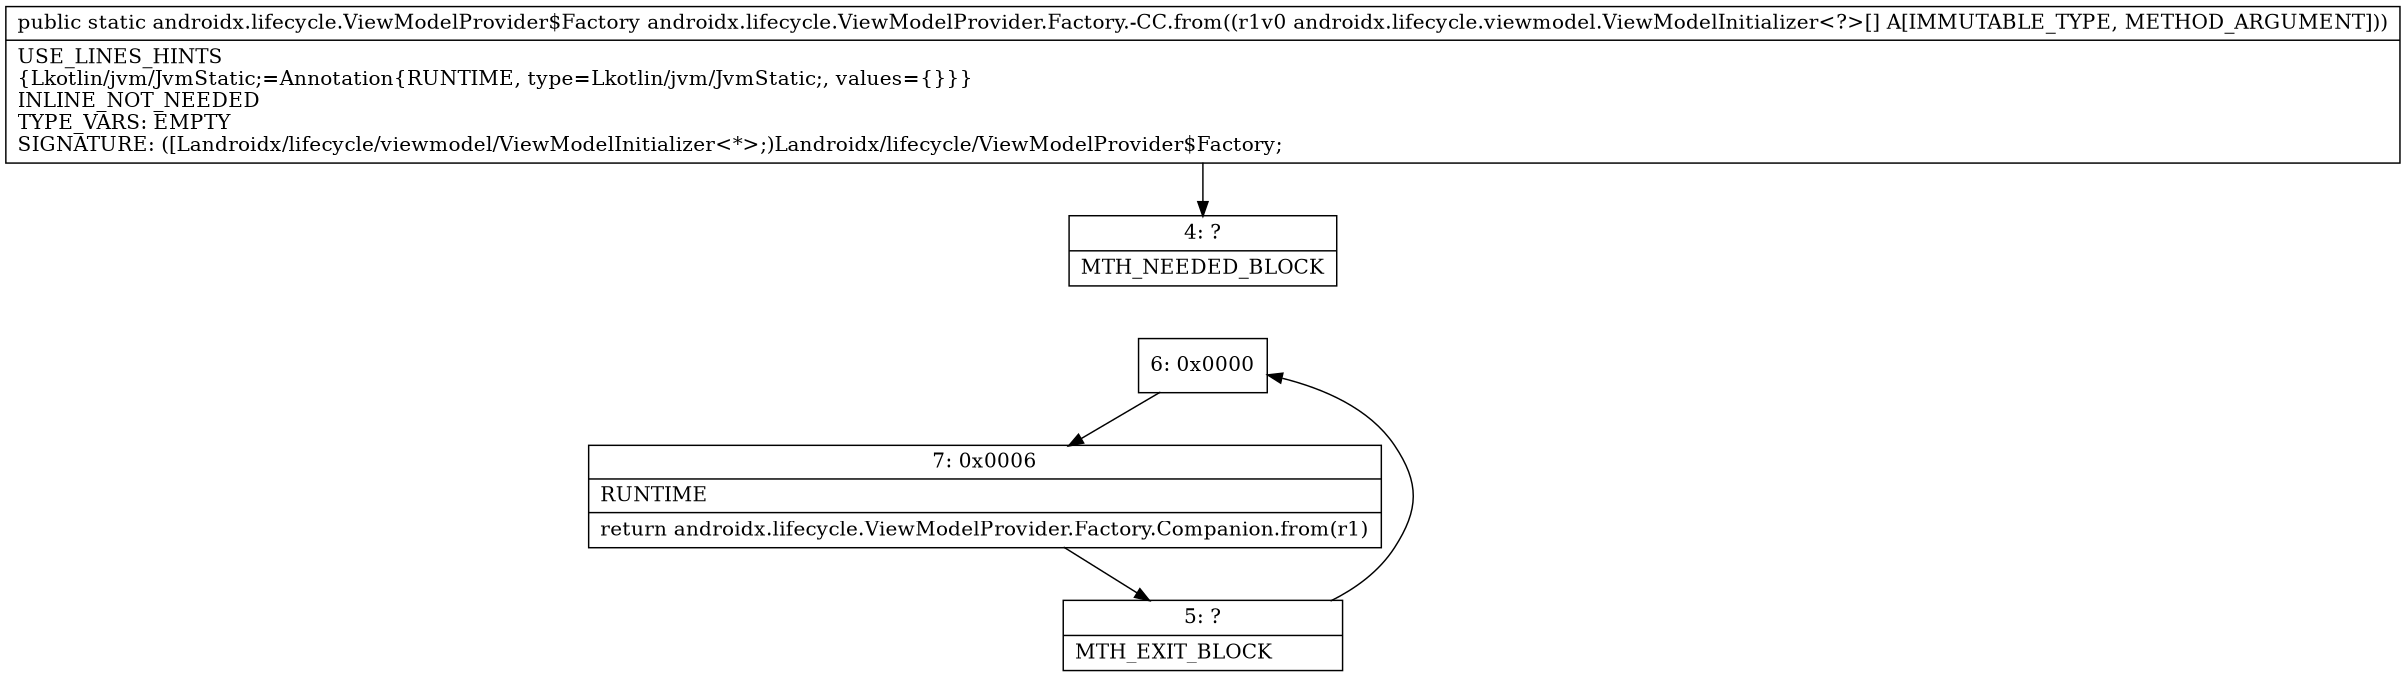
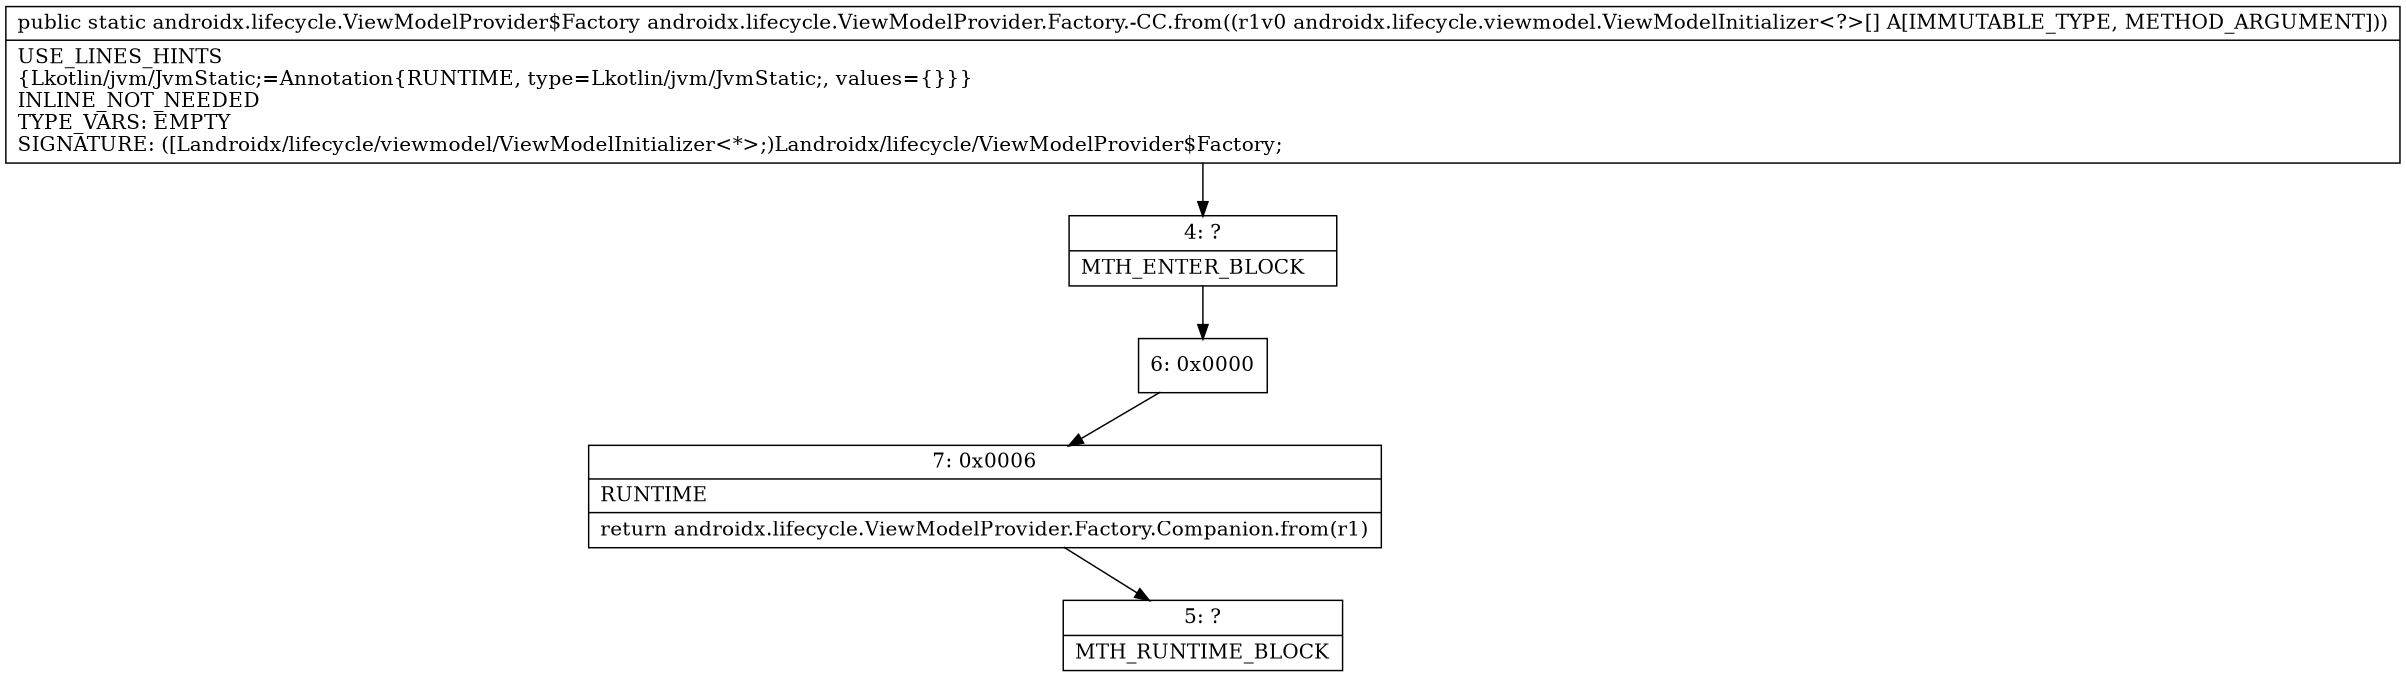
node "4: ?": text "MTH_NEEDED_BLOCK" -> "MTH_ENTER_BLOCK"
edge "5: ?" -> "6: 0x0000": now "4: ?" -> "6: 0x0000"
node "5: ?": text "MTH_EXIT_BLOCK" -> "MTH_RUNTIME_BLOCK"
